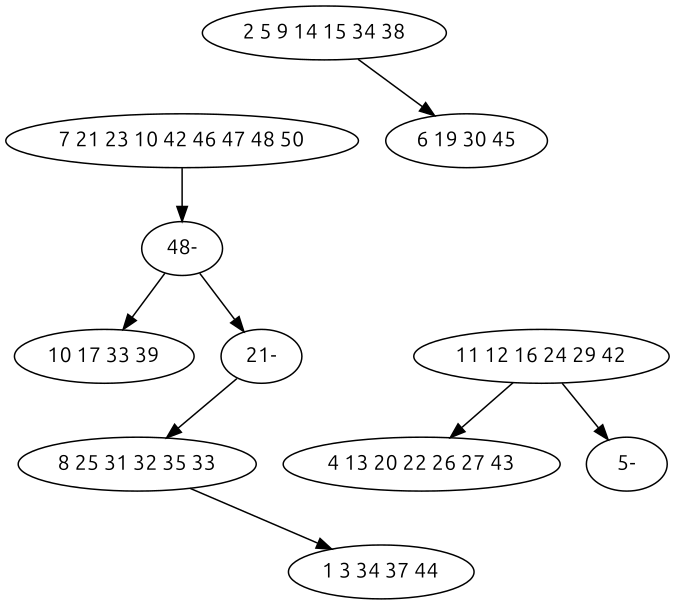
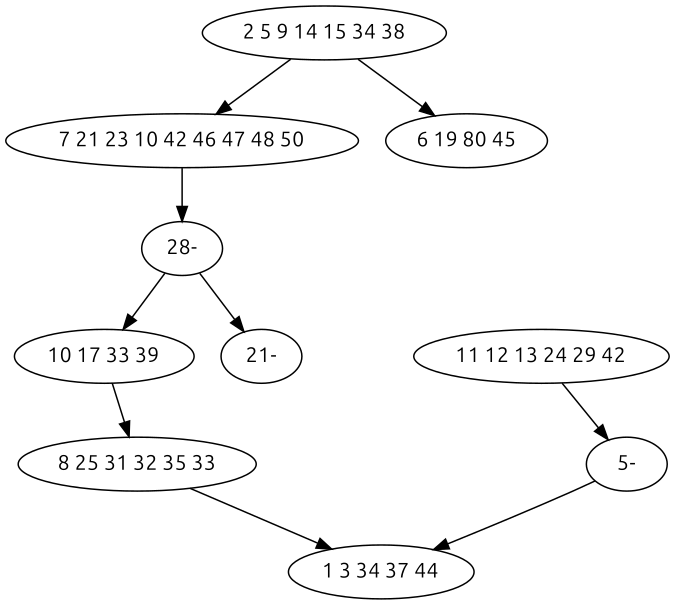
edge "2 5 9 14 15 34 38" -> "7 21 23 10 42 46 47 48 50": added
node "6 19 30 45": label "6 19 30 45" -> "6 19 80 45"
node "48-": label "48-" -> "28-"
node "11 12 16 24 29 42": label "11 12 16 24 29 42" -> "11 12 13 24 29 42"
edge "21-" -> "8 25 31 32 35 33": now "10 17 33 39" -> "8 25 31 32 35 33"
node "4 13 20 22 26 27 43": removed
edge "5-" -> "1 3 34 37 44": added
